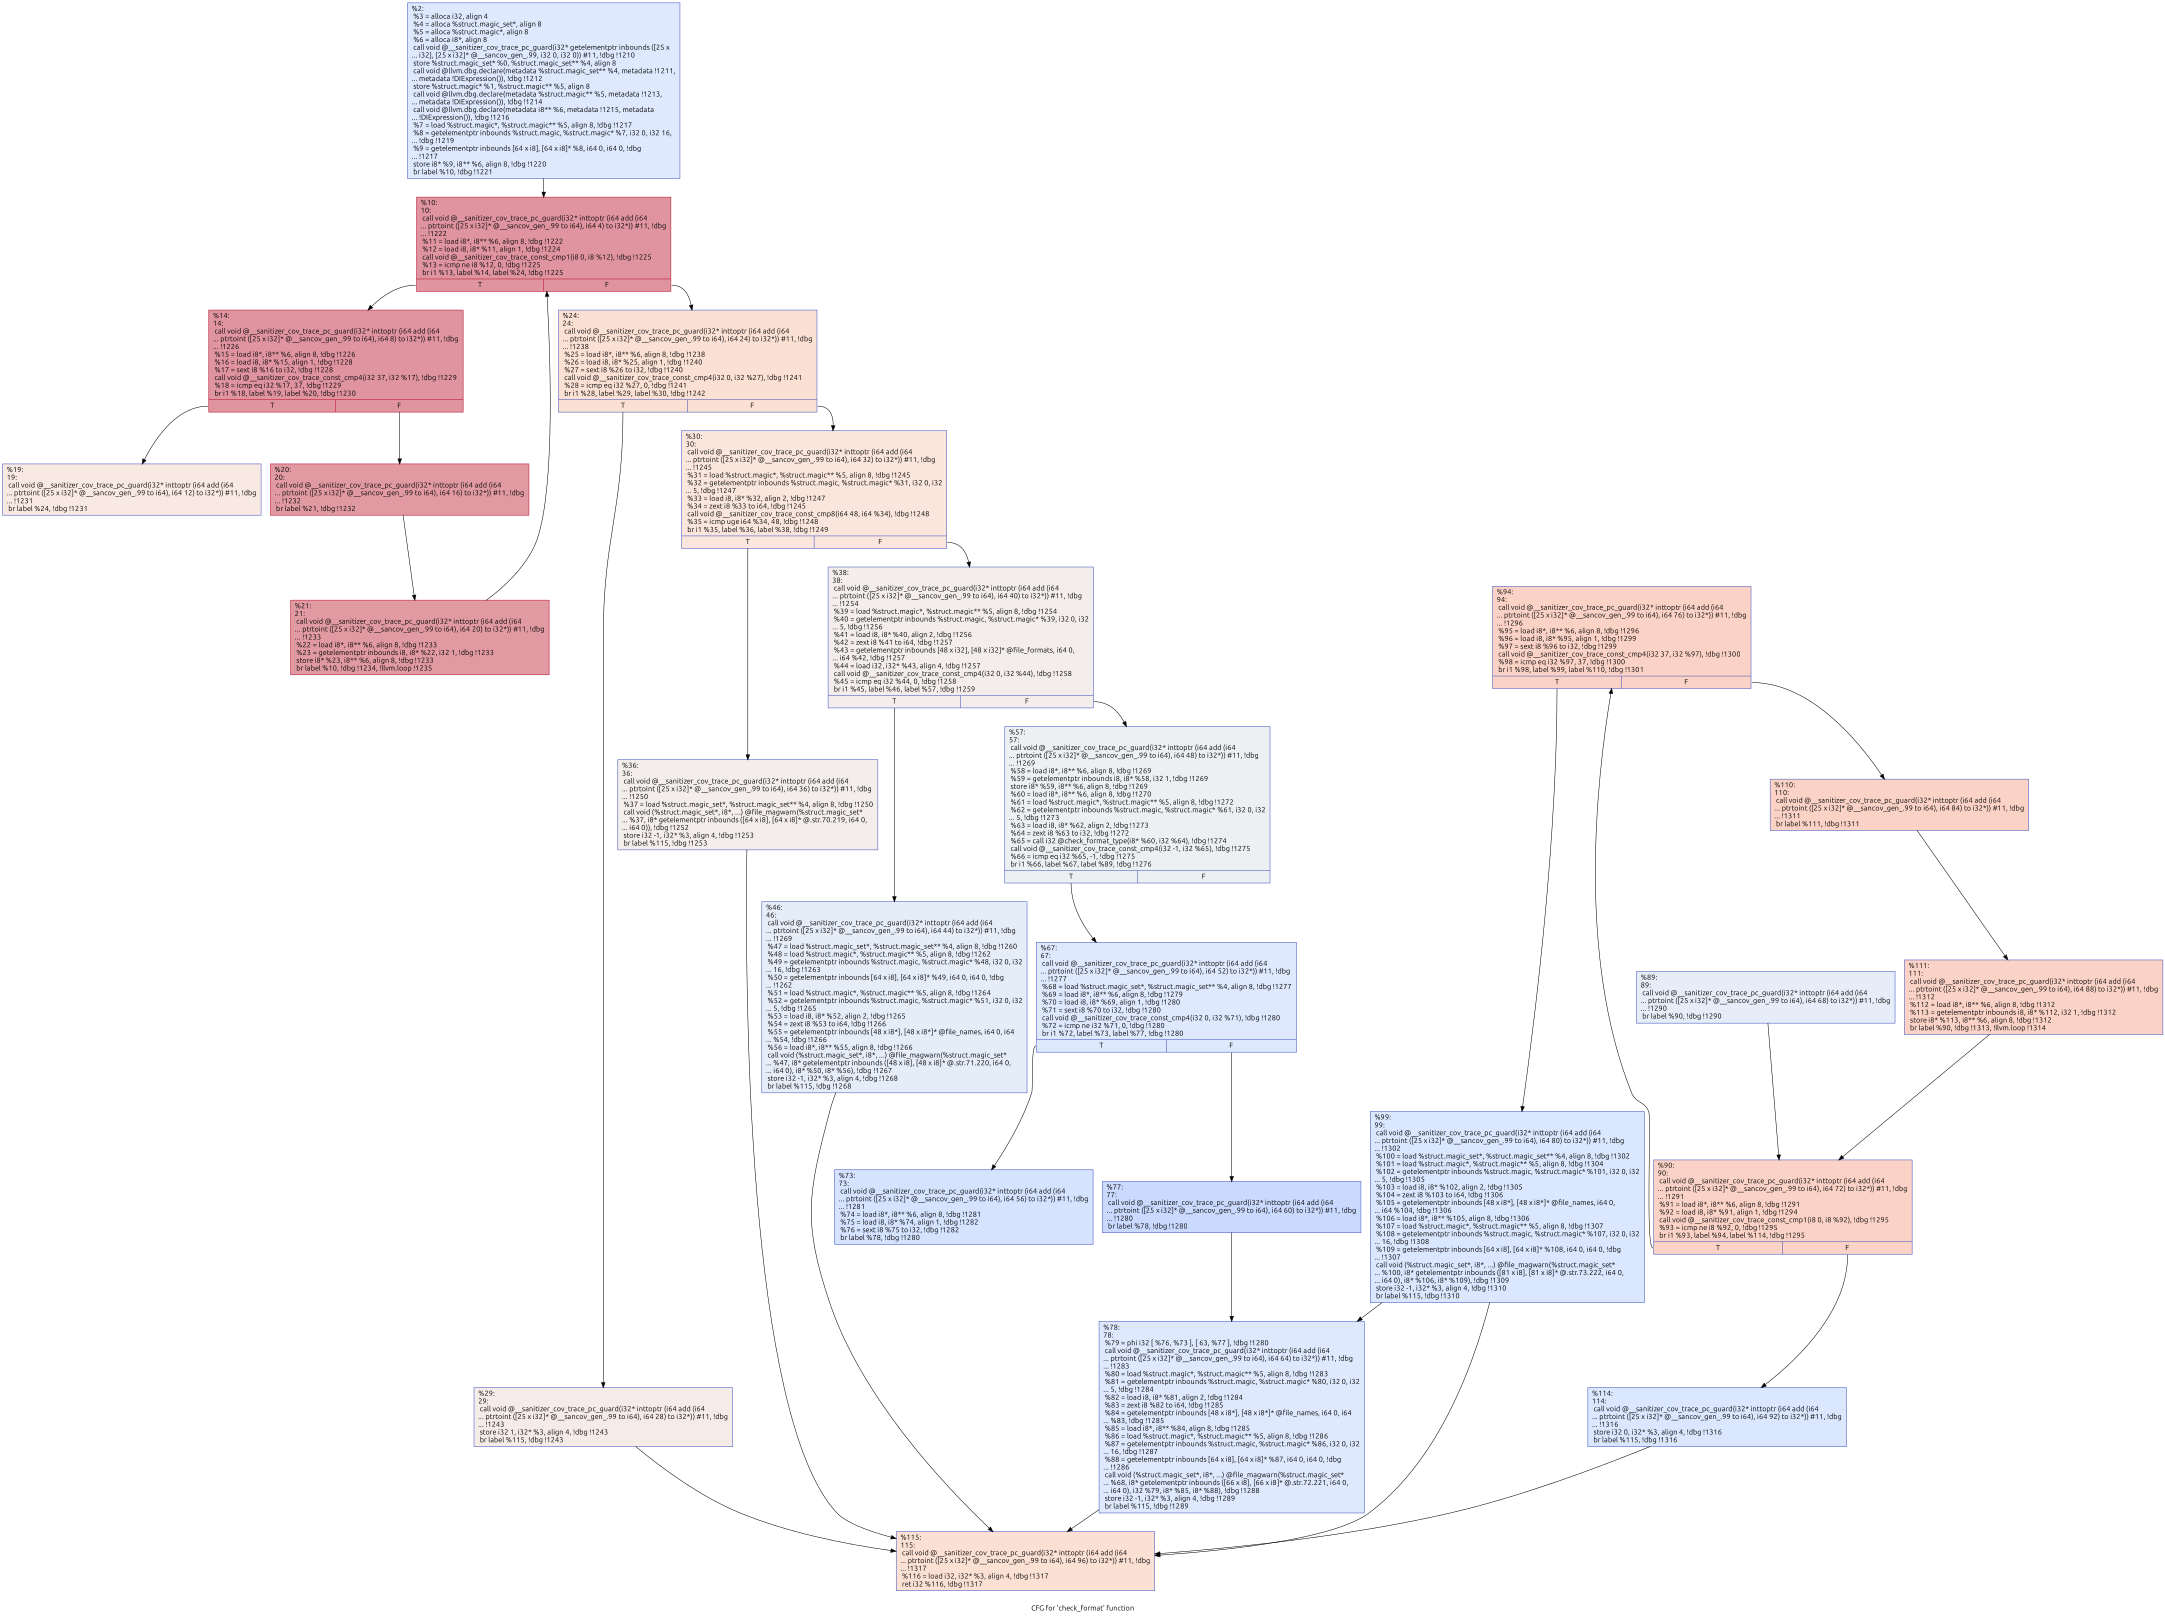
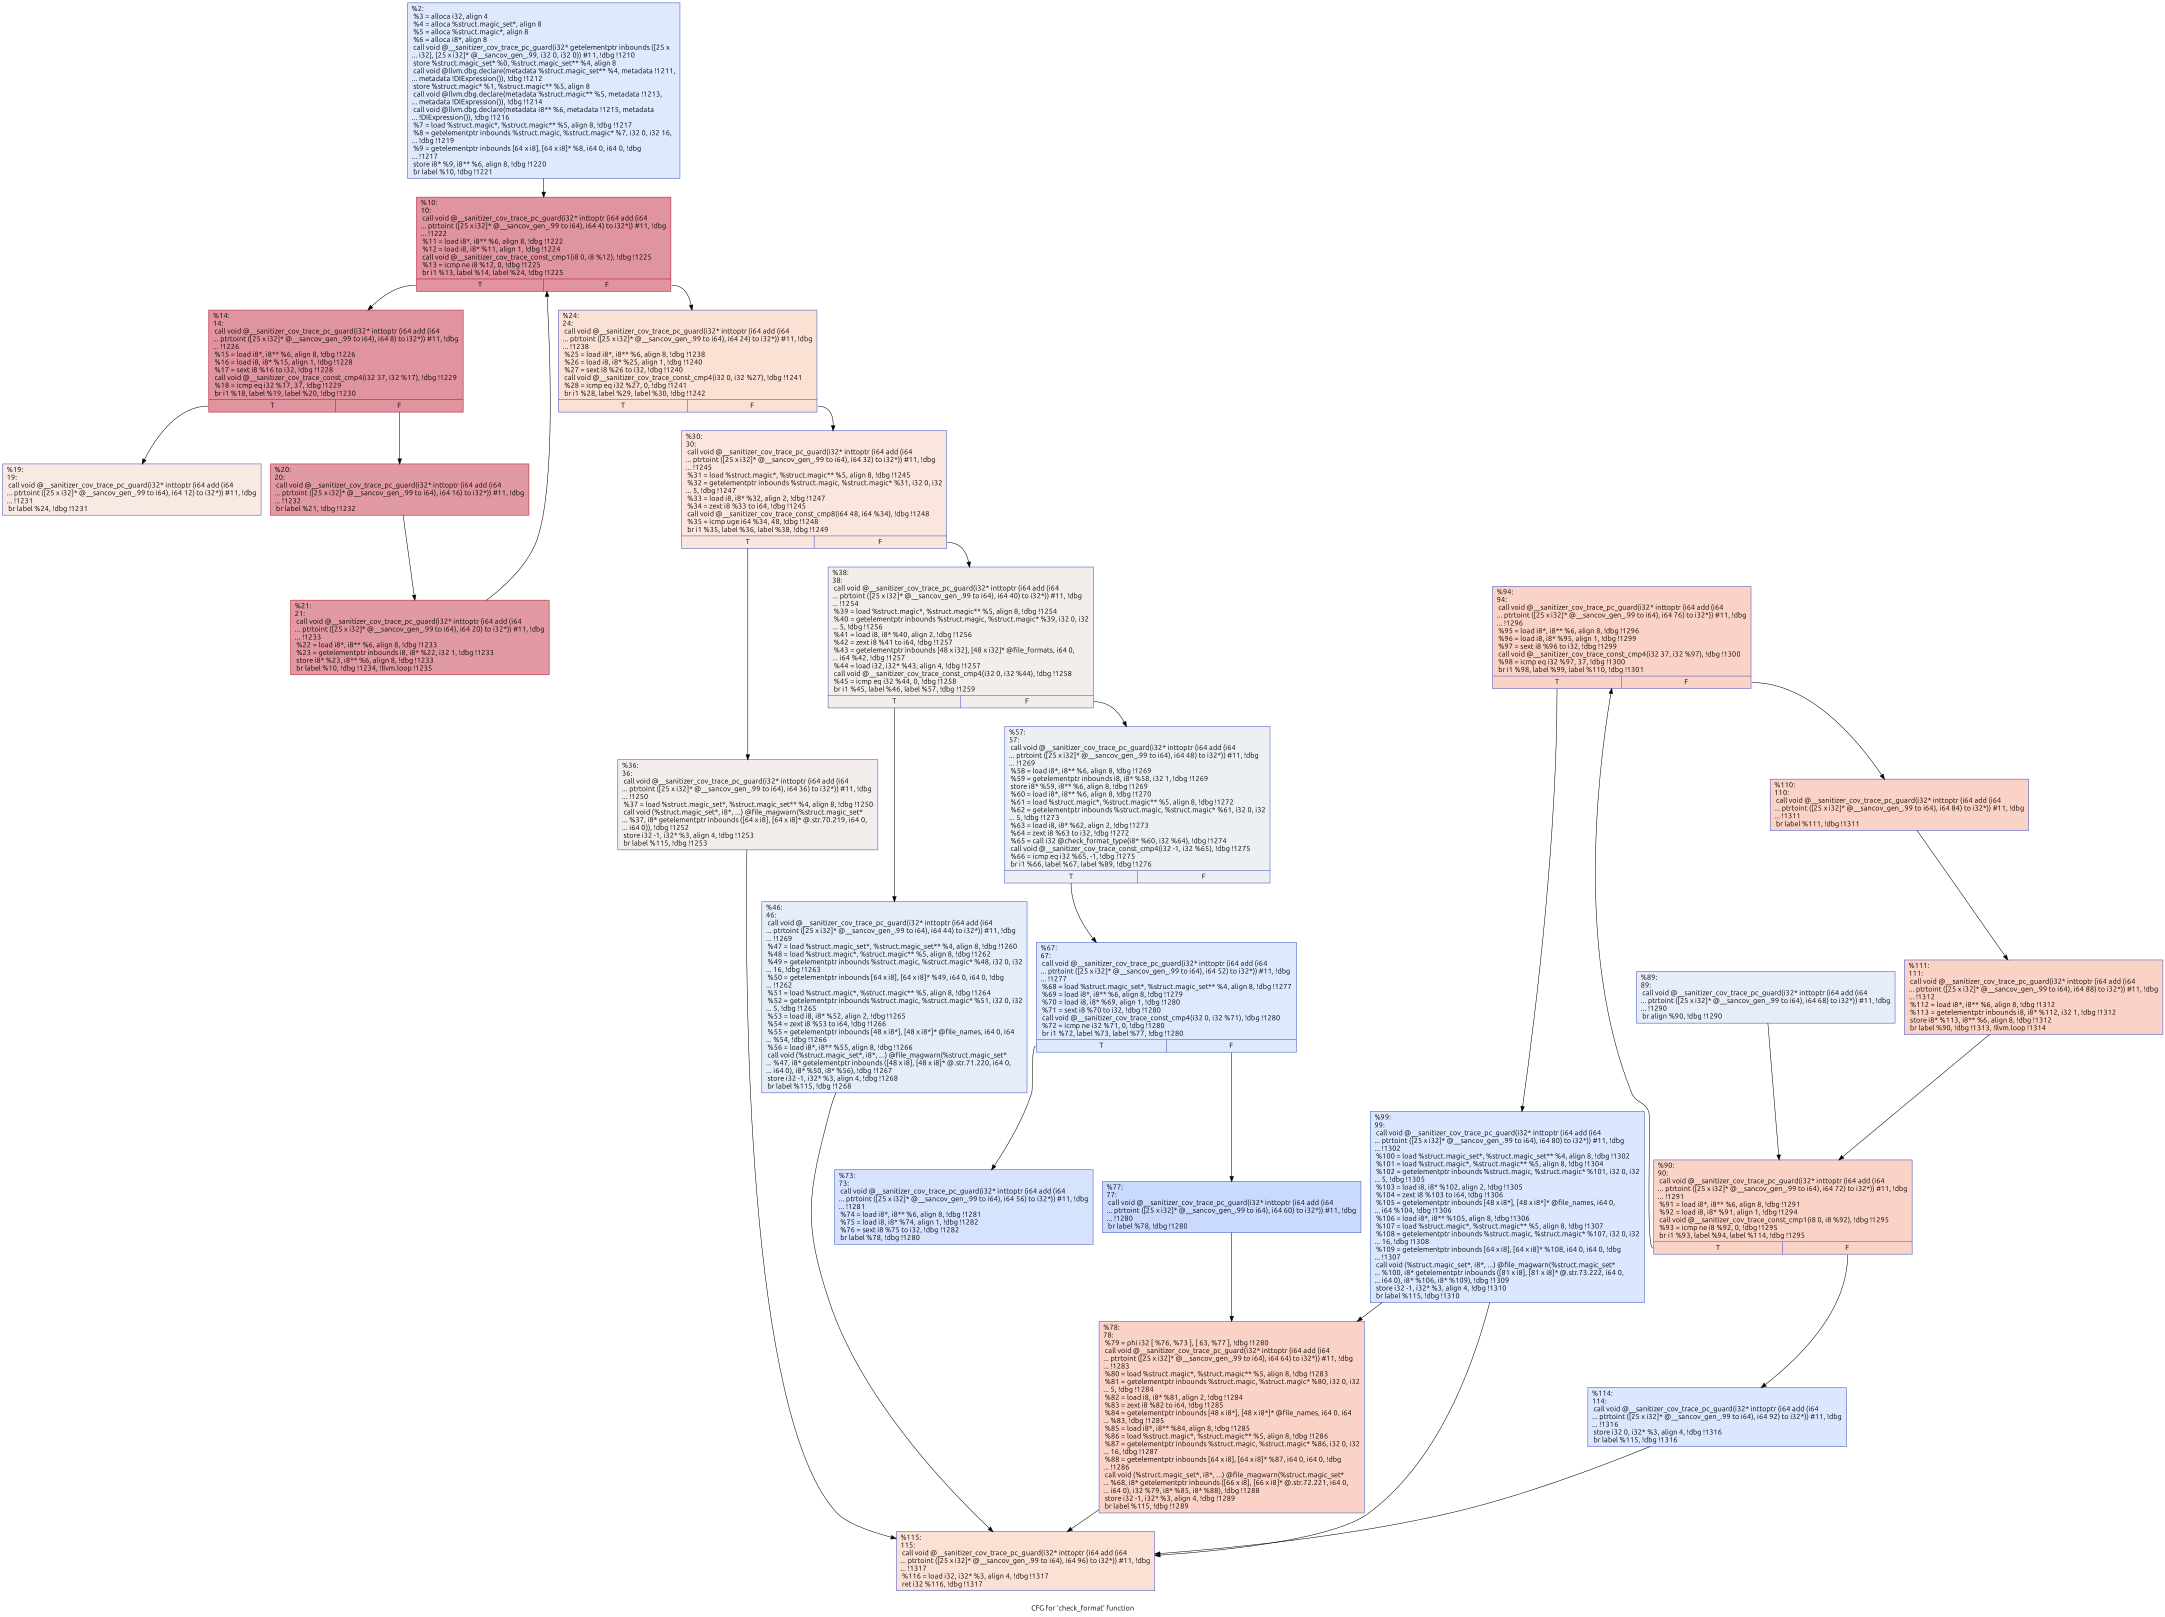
node "%89:": text "br label %90, !dbg !1290" -> "br align %90, !dbg !1290"
node "%29:": removed
node "%78:": fillcolor #b5cdfa70 -> #f59c7d70
